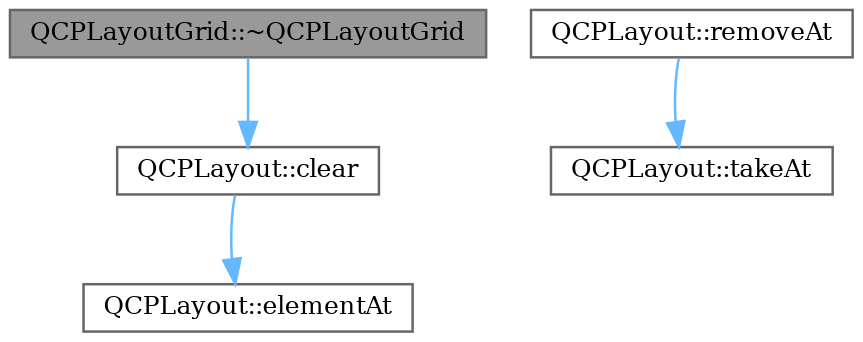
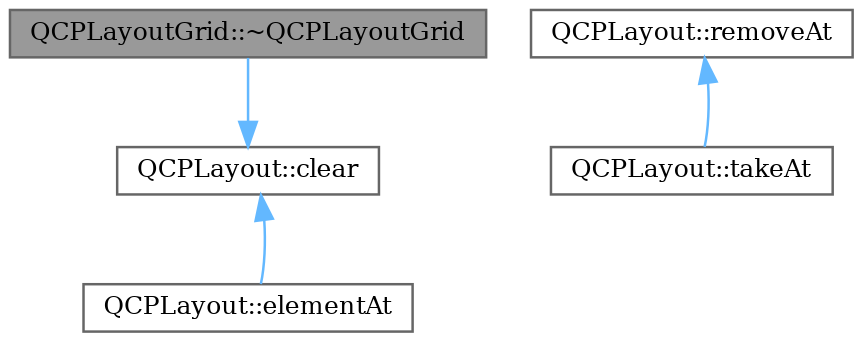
edge "QCPLayout::removeAt" -> "QCPLayout::takeAt": reversed
edge "QCPLayout::clear" -> "QCPLayout::elementAt": reversed
